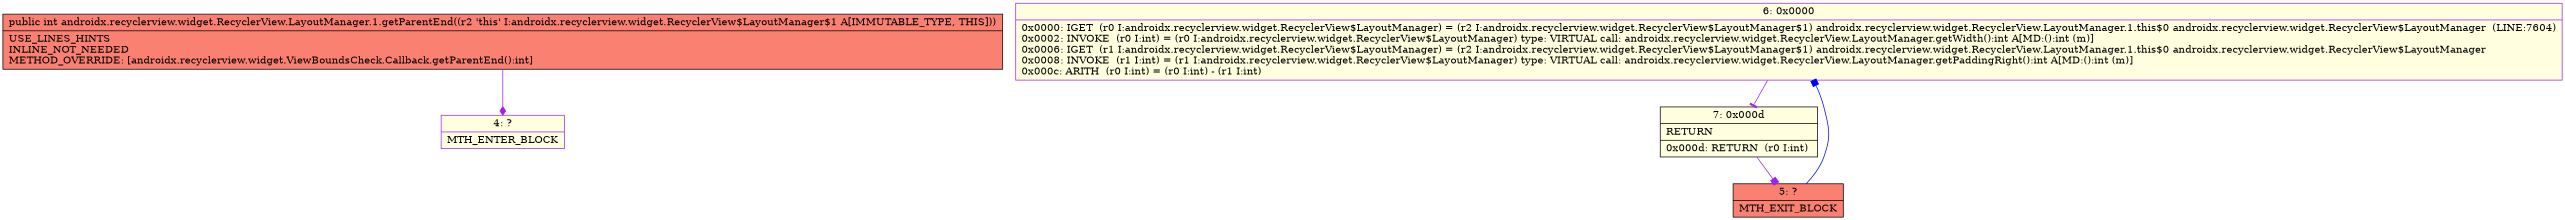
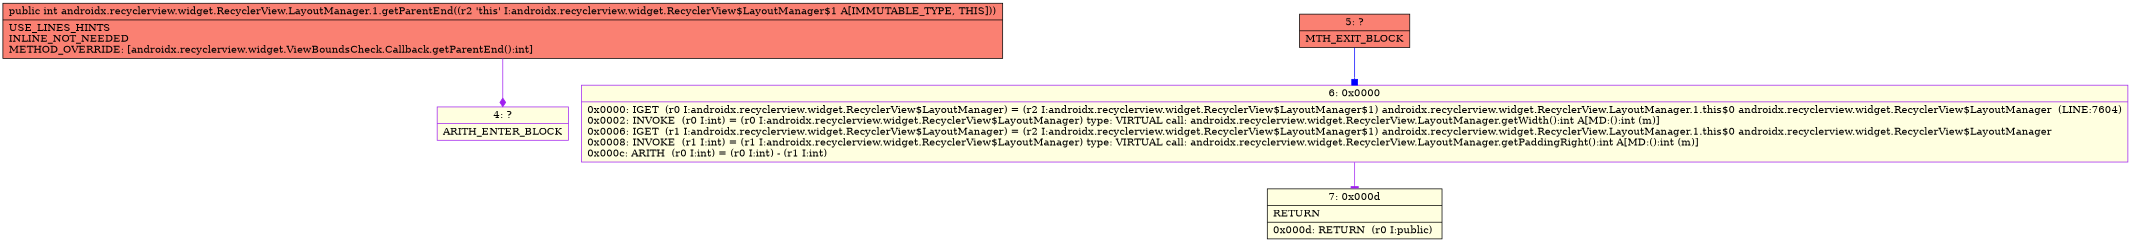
node "4: ?": text "MTH_ENTER_BLOCK" -> "ARITH_ENTER_BLOCK"
node "7: 0x000d": text "0x000d: RETURN  (r0 I:int)" -> "0x000d: RETURN  (r0 I:public)"
edge "7: 0x000d" -> "5: ?": removed
